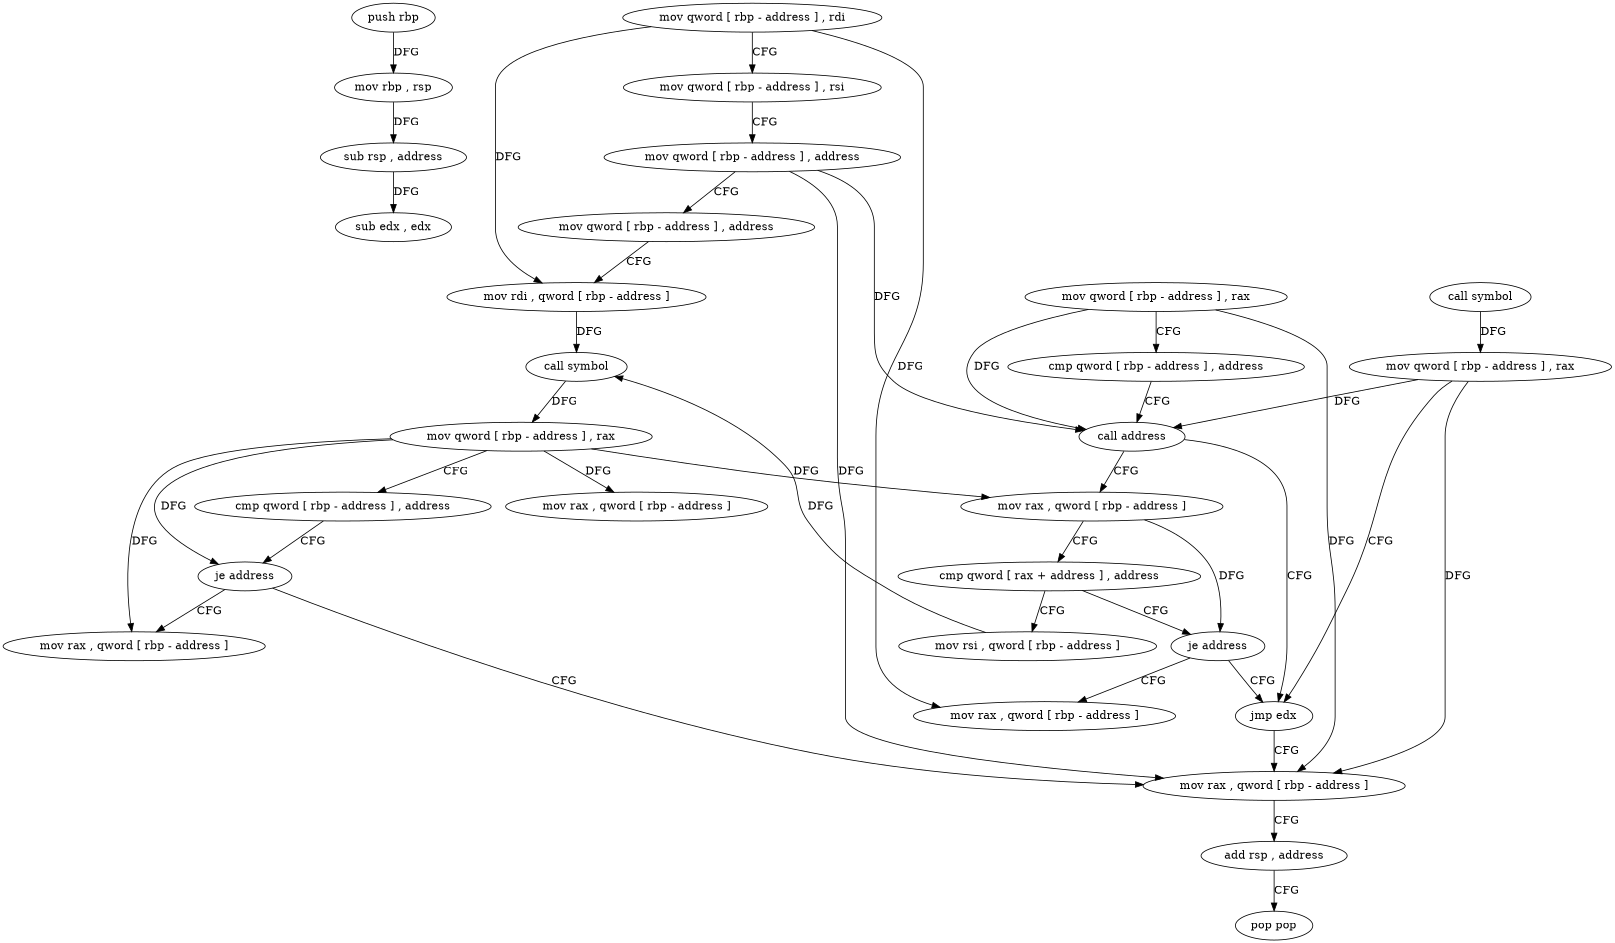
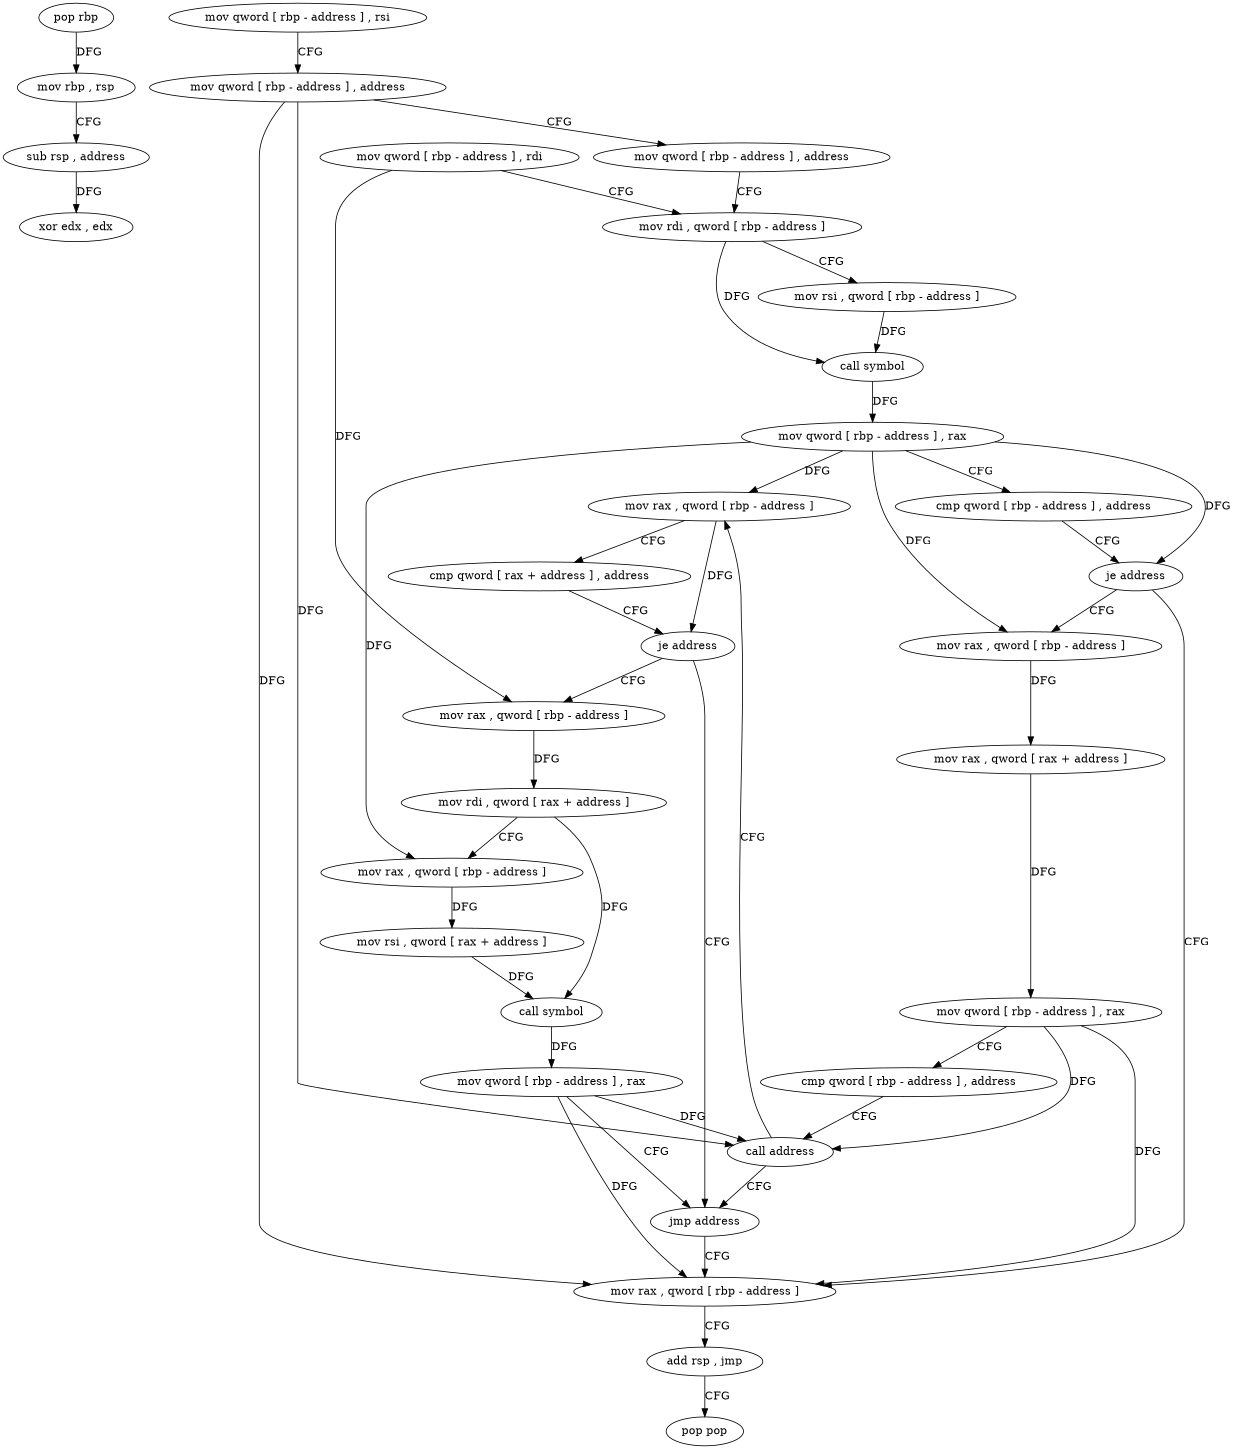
node "push rbp": label "push rbp" -> "pop rbp"
edge "mov qword [ rbp - address ] , rdi" -> "mov qword [ rbp - address ] , rsi": removed, label "CFG"
edge "mov rbp , rsp" -> "sub rsp , address": label "DFG" -> "CFG"
edge "mov qword [ rbp - address ] , rdi" -> "mov rdi , qword [ rbp - address ]": label "DFG" -> "CFG"
node "sub edx , edx": label "sub edx , edx" -> "xor edx , edx"
edge "cmp qword [ rax + address ] , address" -> "mov rsi , qword [ rbp - address ]": now "mov rdi , qword [ rbp - address ]" -> "mov rsi , qword [ rbp - address ]"
node "jmp edx": label "jmp edx" -> "jmp address"
node "mov rax , qword [ rax + address ]": added
node "mov rdi , qword [ rax + address ]": added
node "add rsp , address": label "add rsp , address" -> "add rsp , jmp"
node "mov rsi , qword [ rax + address ]": added
